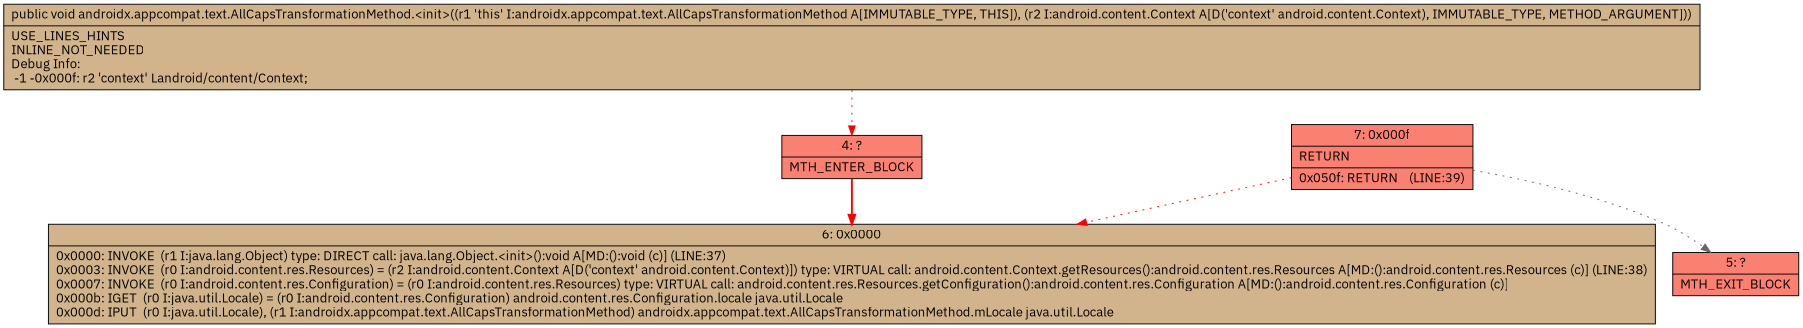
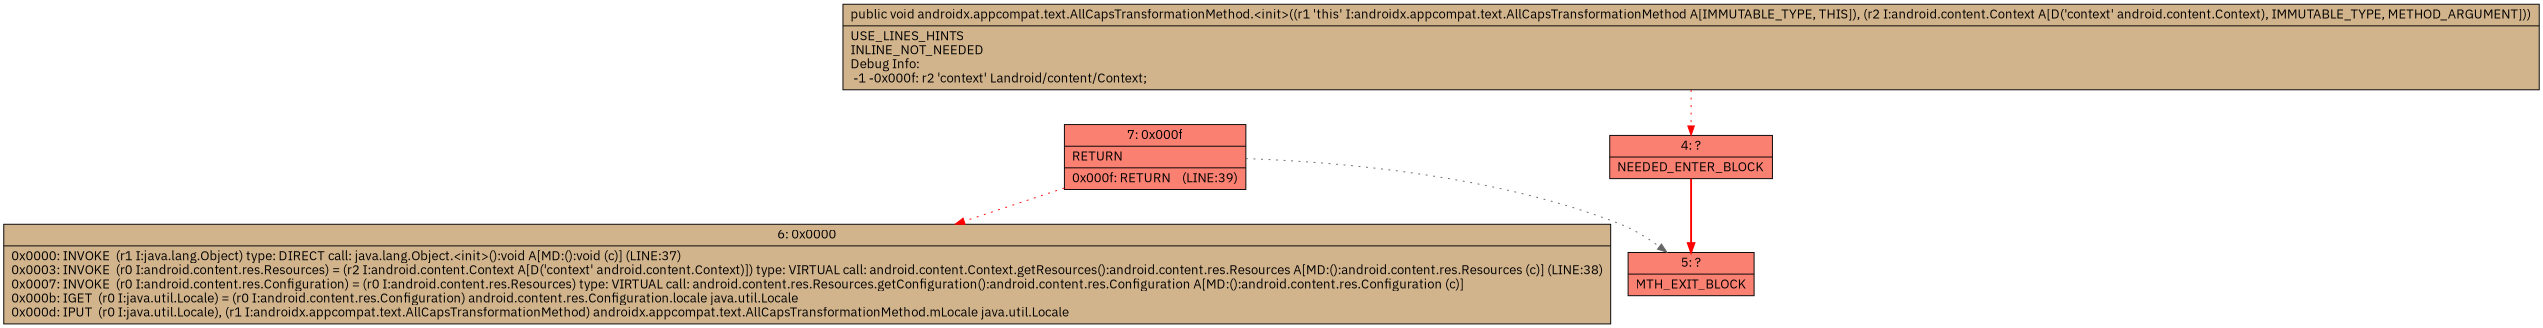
node "4: ?": text "MTH_ENTER_BLOCK" -> "NEEDED_ENTER_BLOCK"
node "7: 0x000f": text "0x050f: RETURN    (LINE:39)" -> "0x000f: RETURN    (LINE:39)"
edge "4: ?" -> "6: 0x0000": now "4: ?" -> "5: ?"
